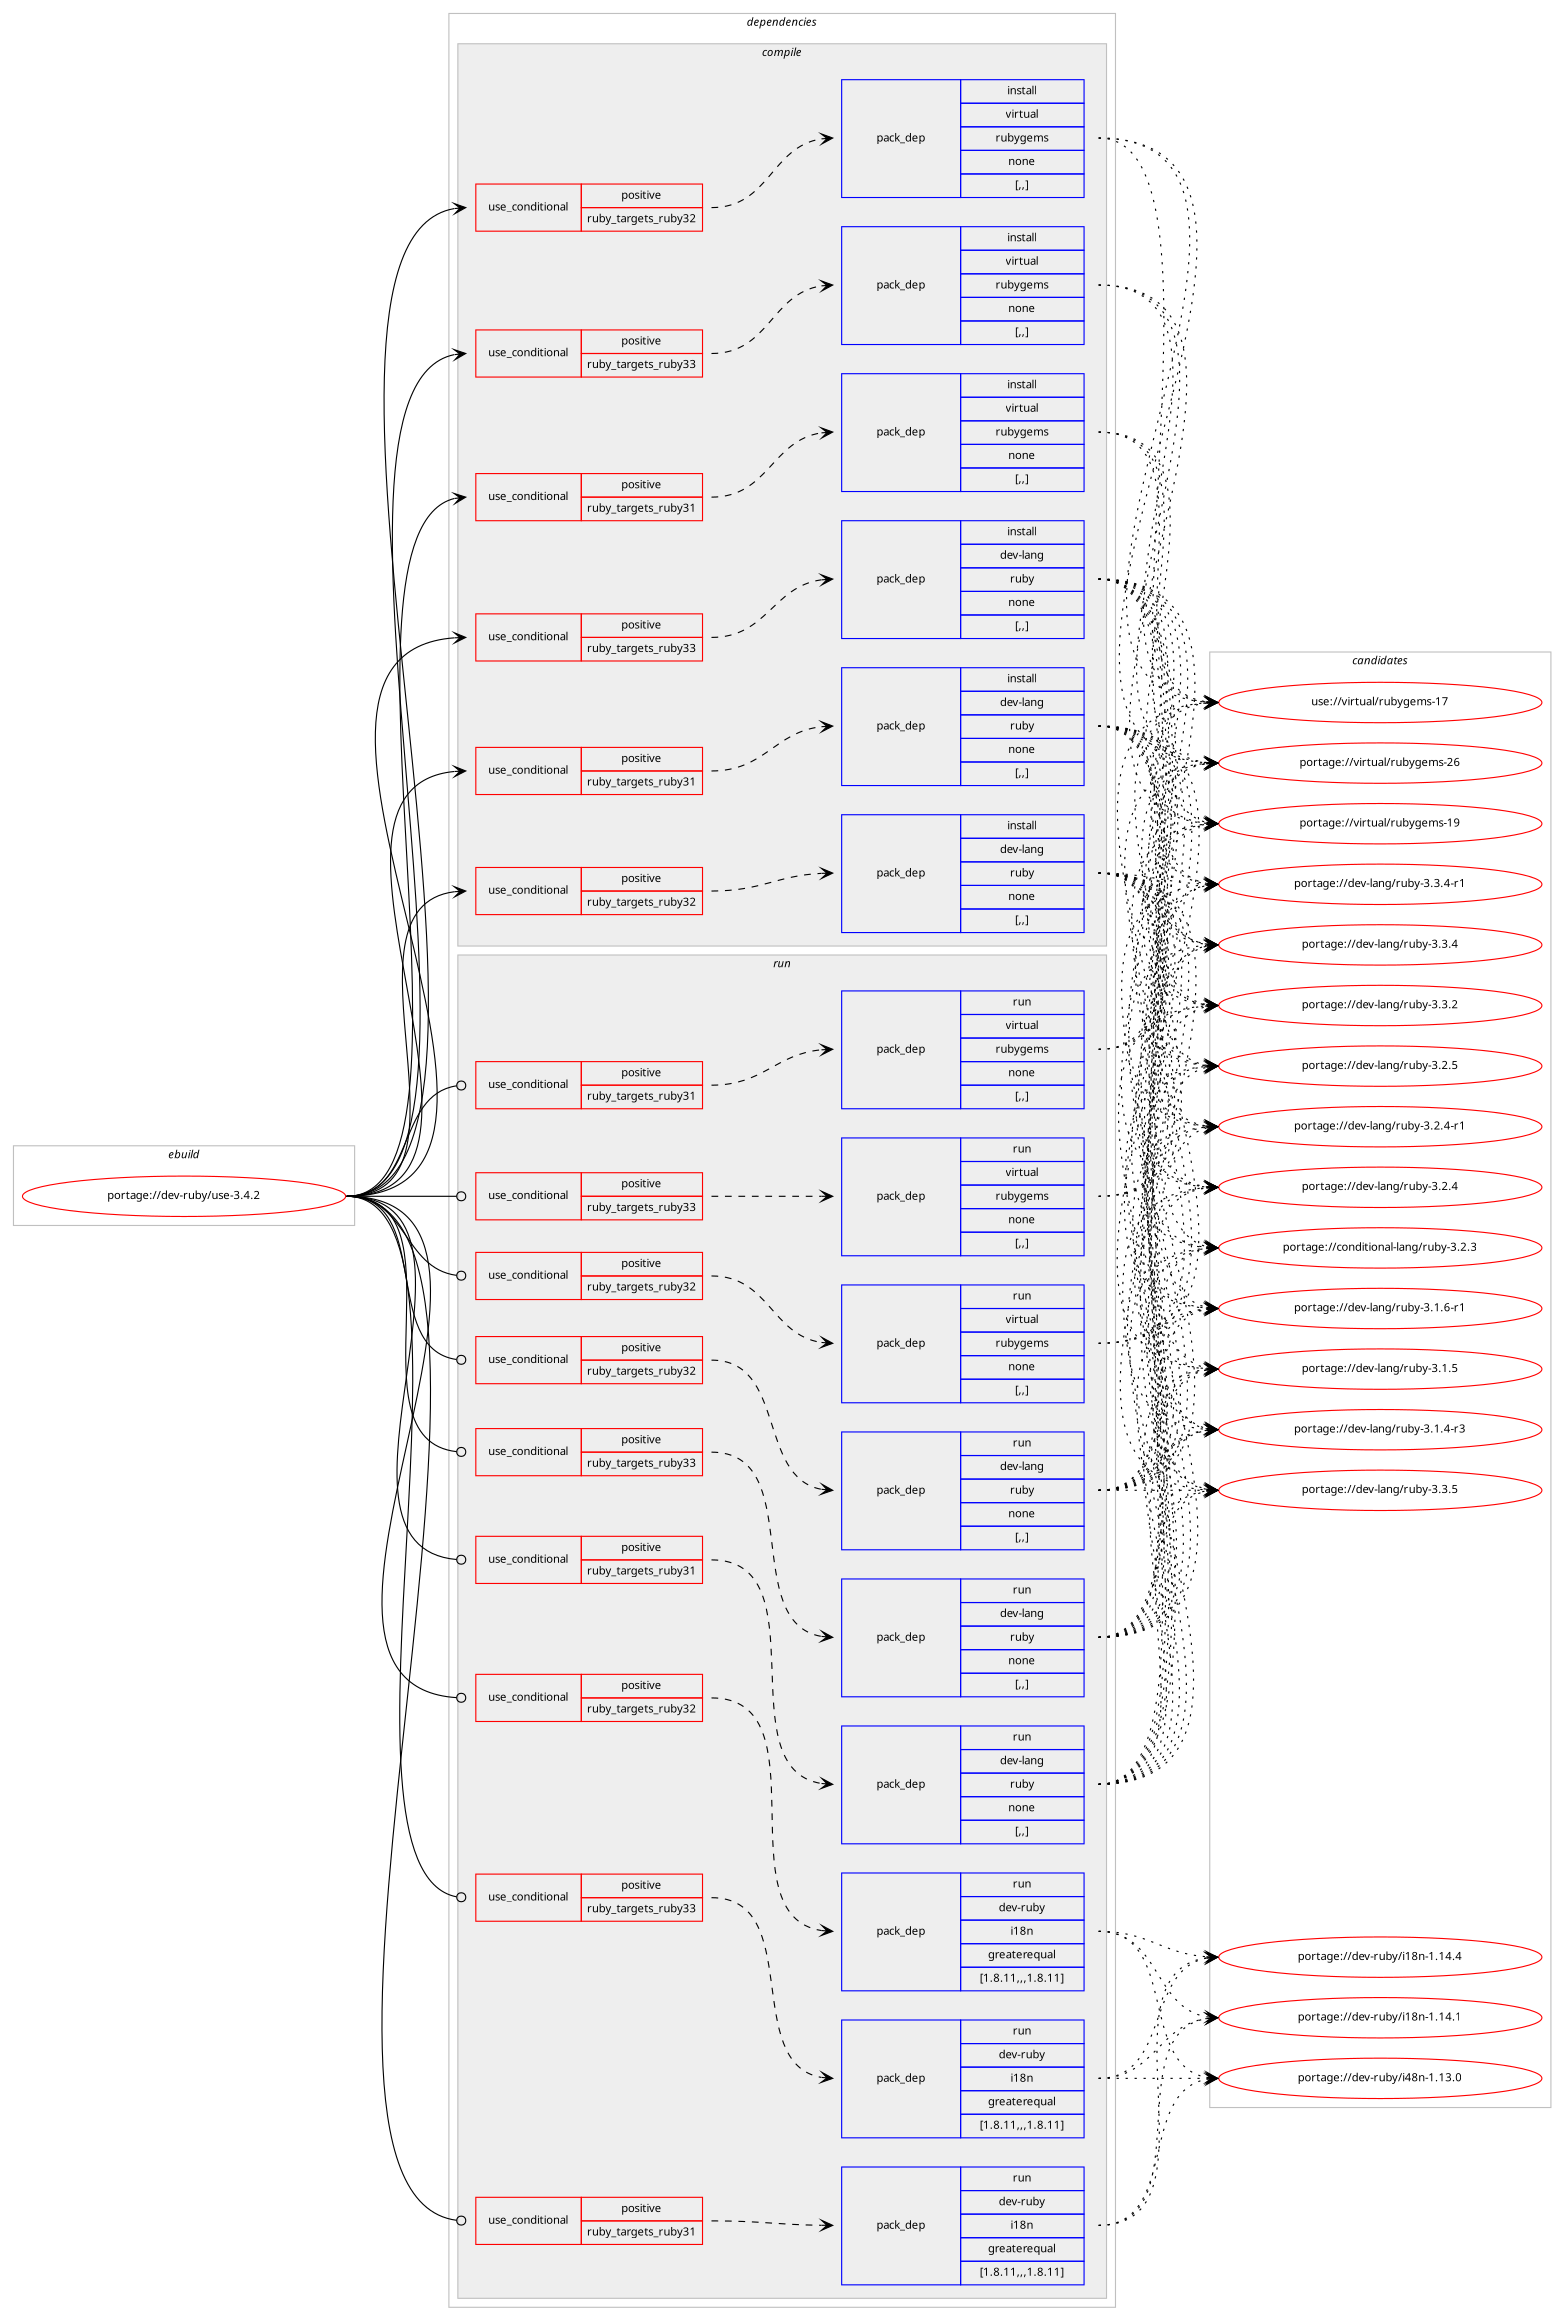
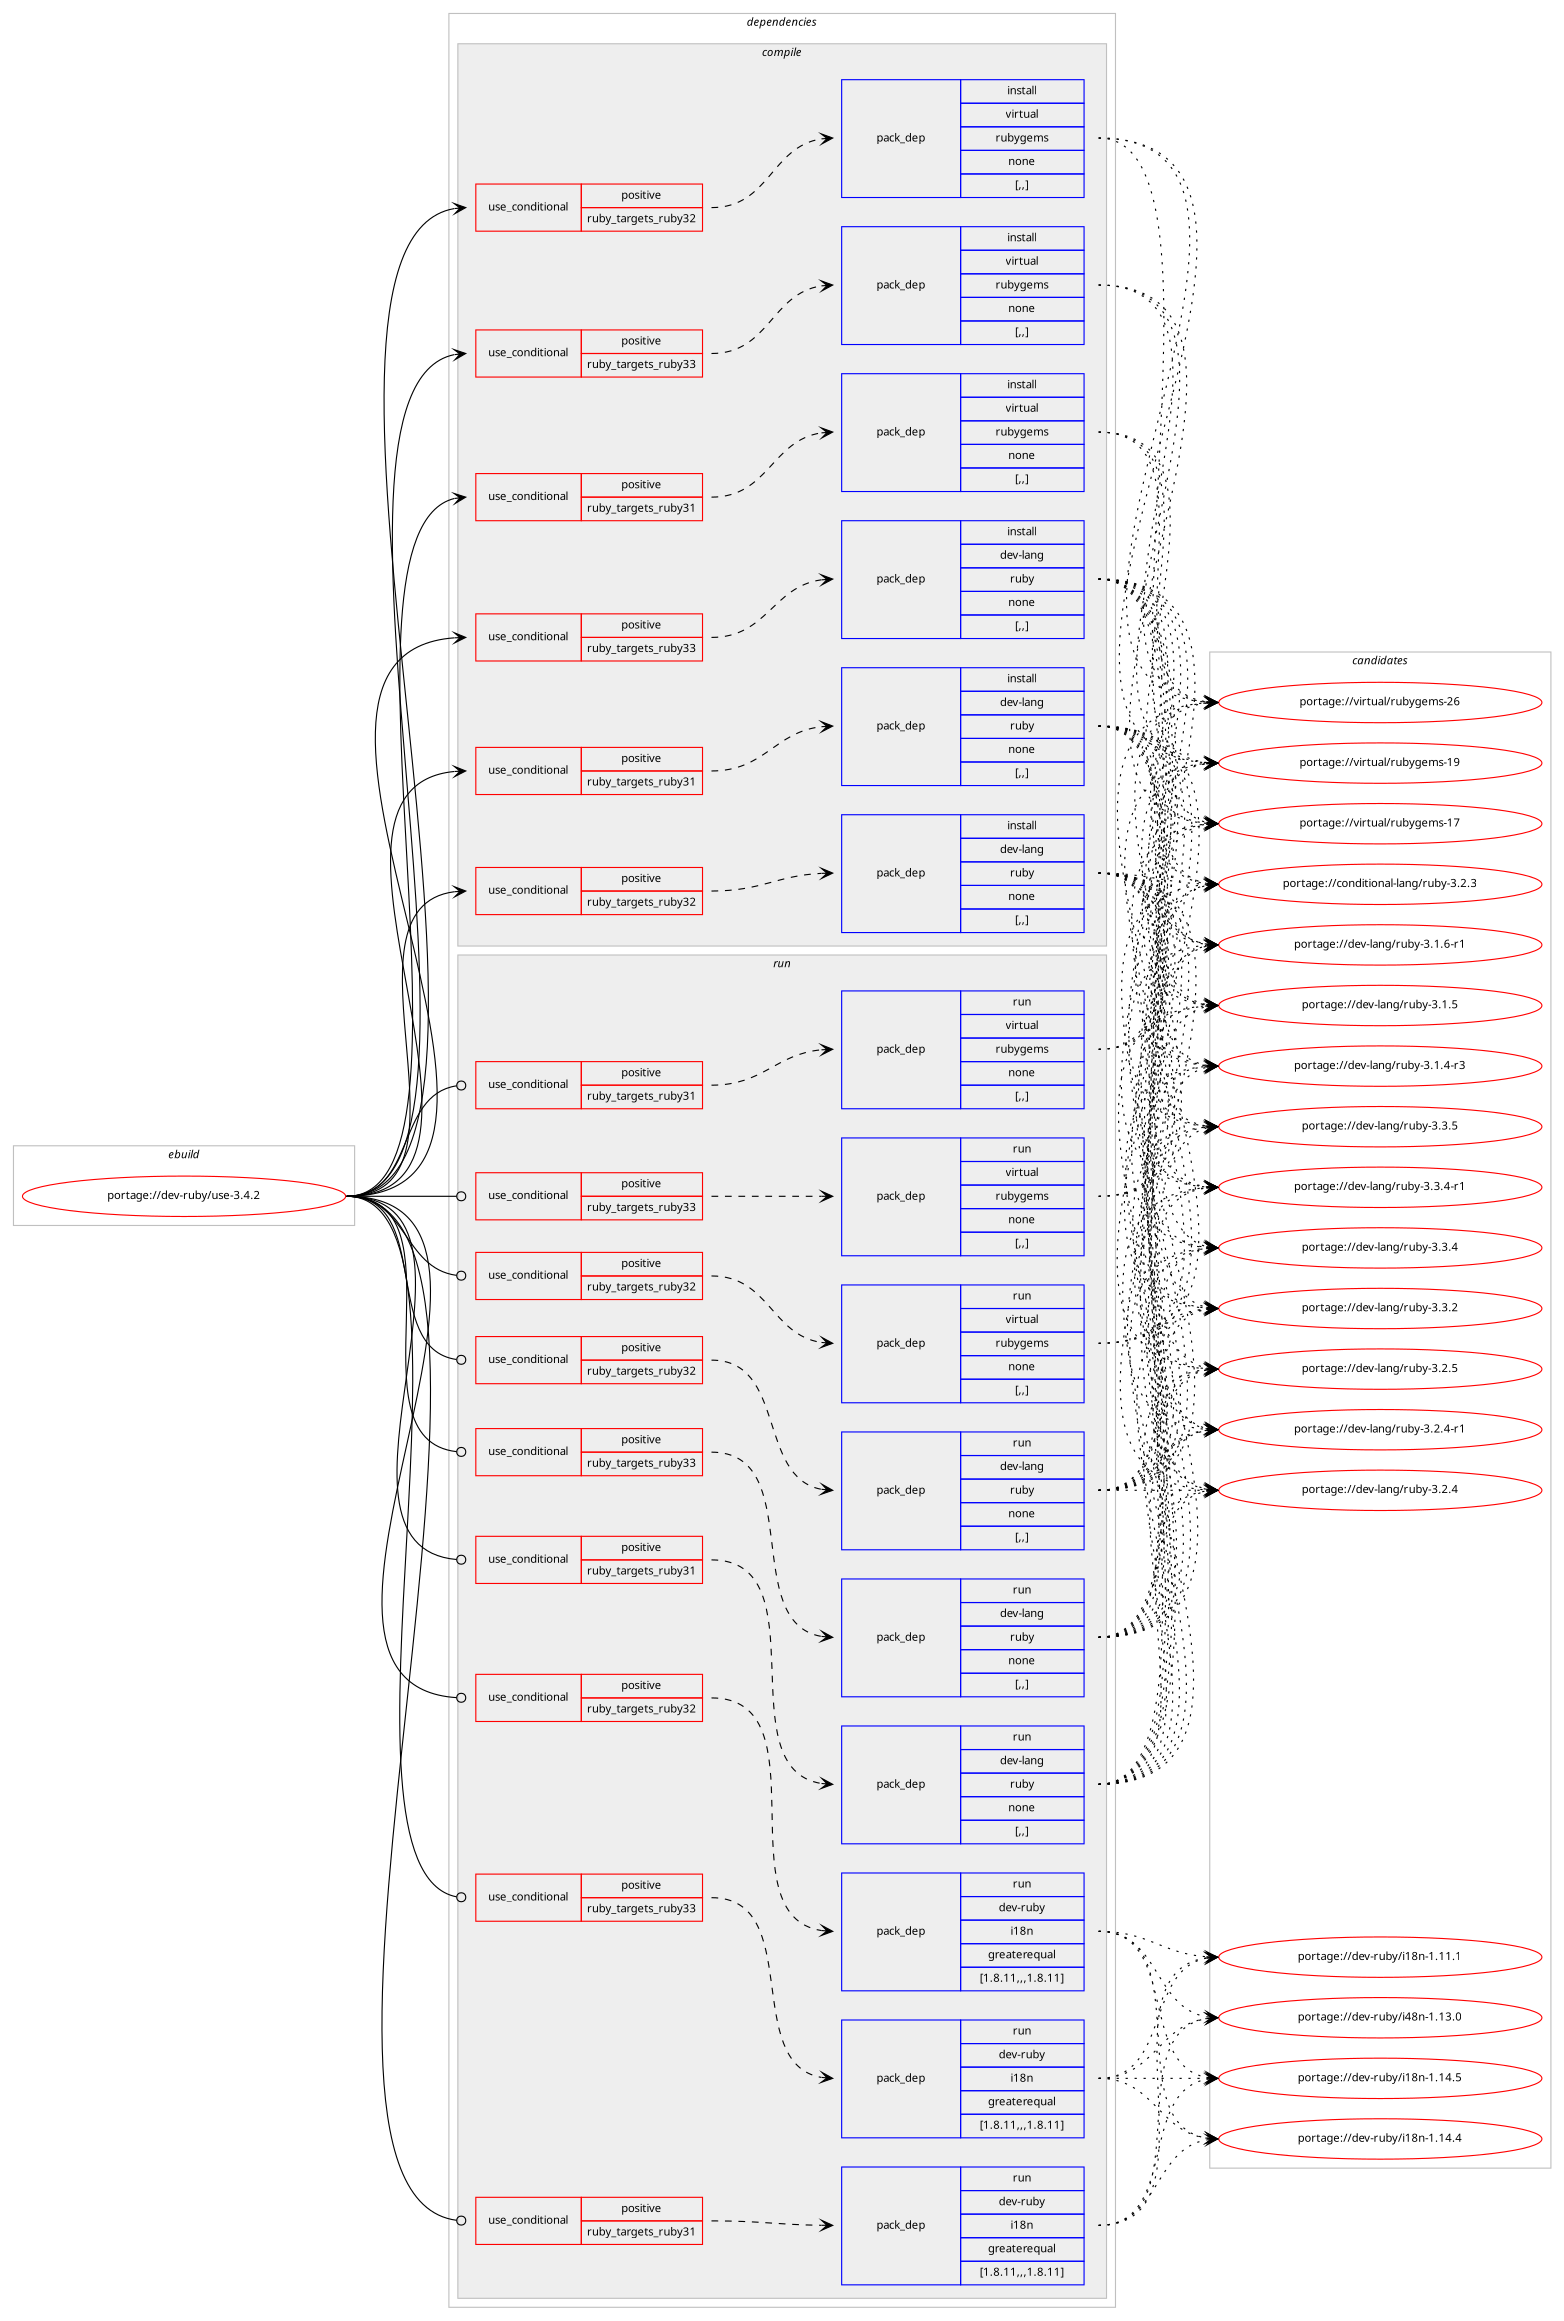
node "use://virtual/rubygems-17": label "use://virtual/rubygems-17" -> "portage://virtual/rubygems-17"
node "portage://dev-ruby/i18n-1.14.1": label "portage://dev-ruby/i18n-1.14.1" -> "portage://dev-ruby/i18n-1.11.1"
node "portage://dev-ruby/i18n-1.14.5": added
